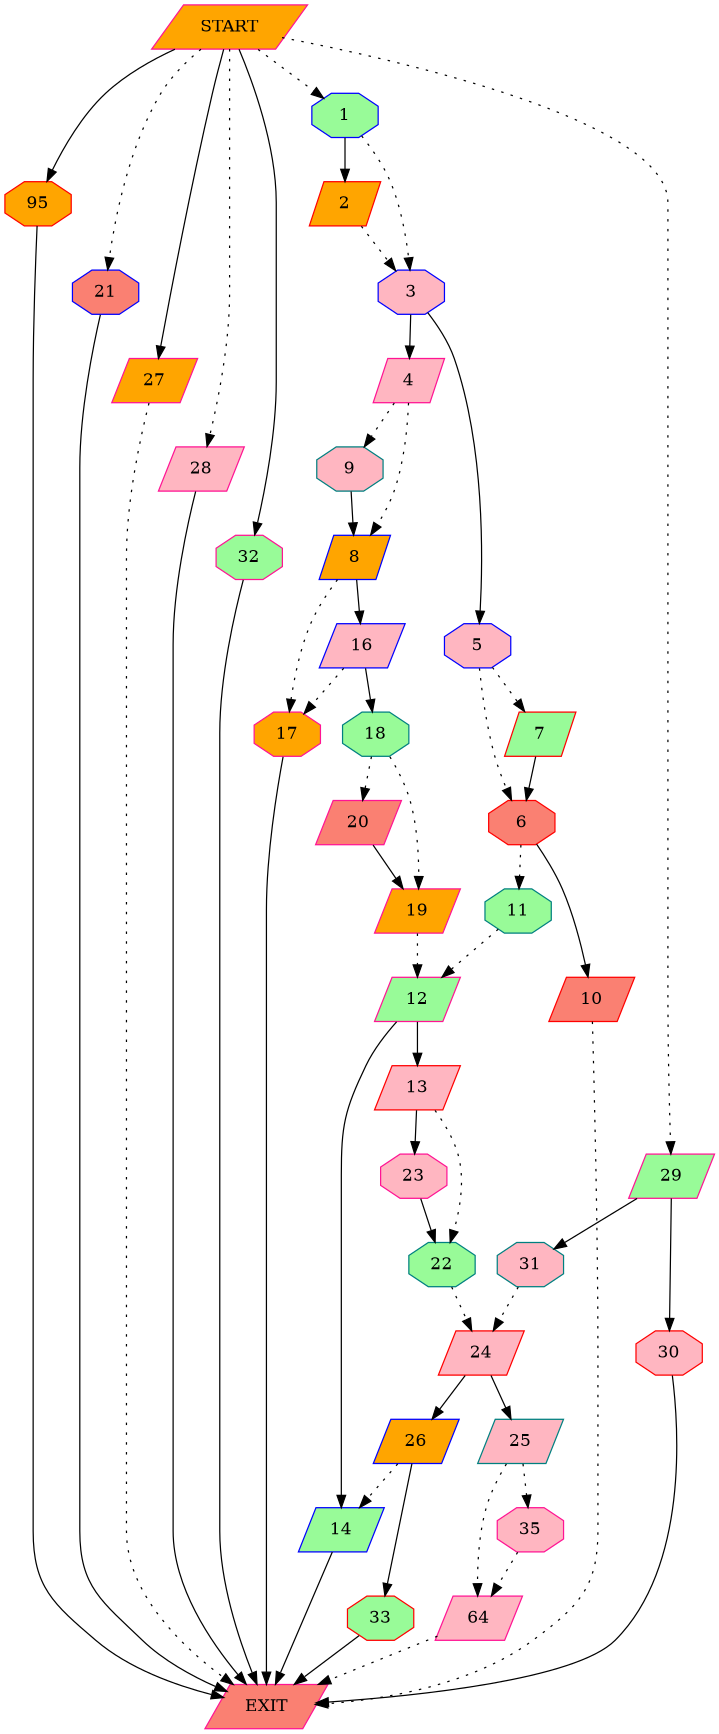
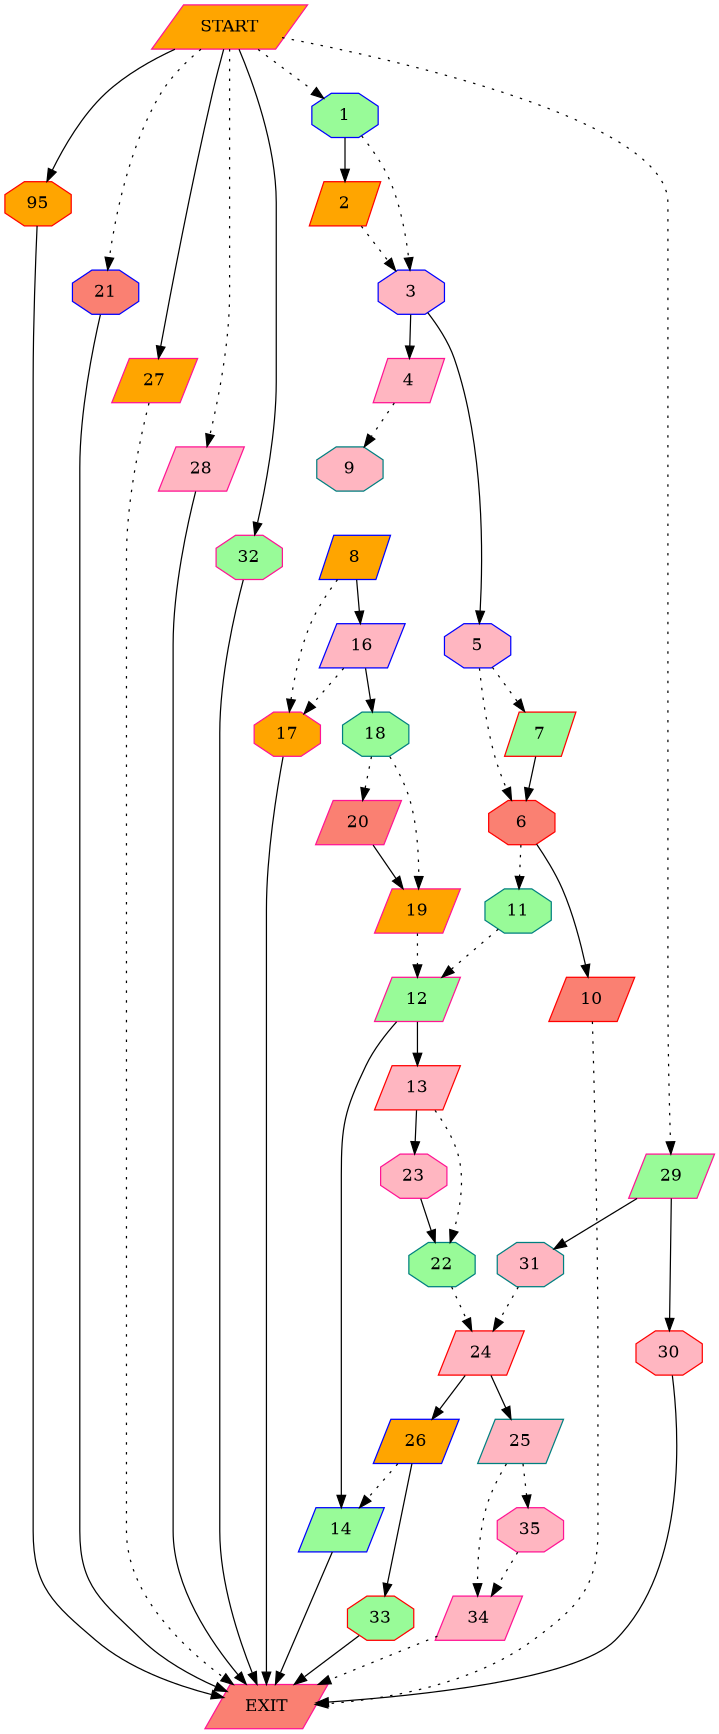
edge "4" -> "8": removed
edge "9" -> "8": removed
node "64": label "64" -> "34"
